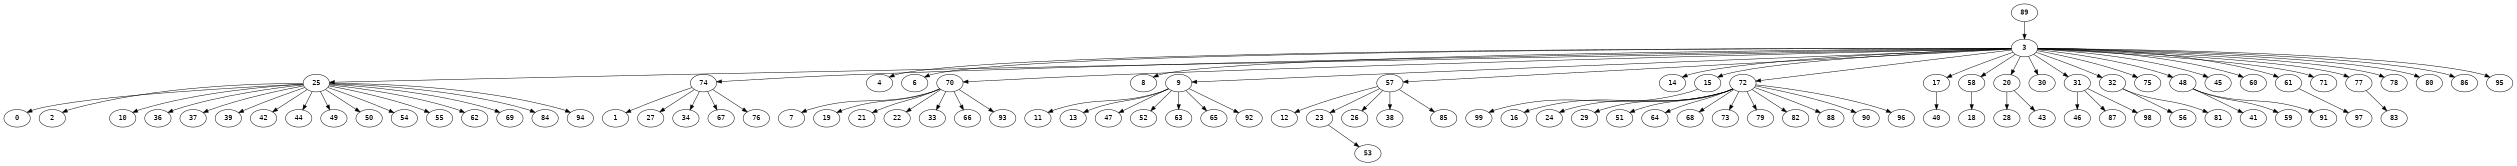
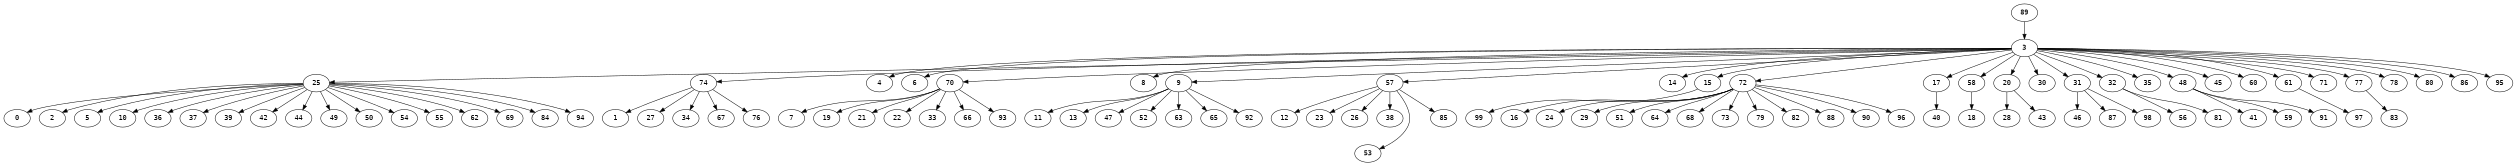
node "75": label "75" -> "35"
node "5": added
edge "23" -> "53": now "57" -> "53"
